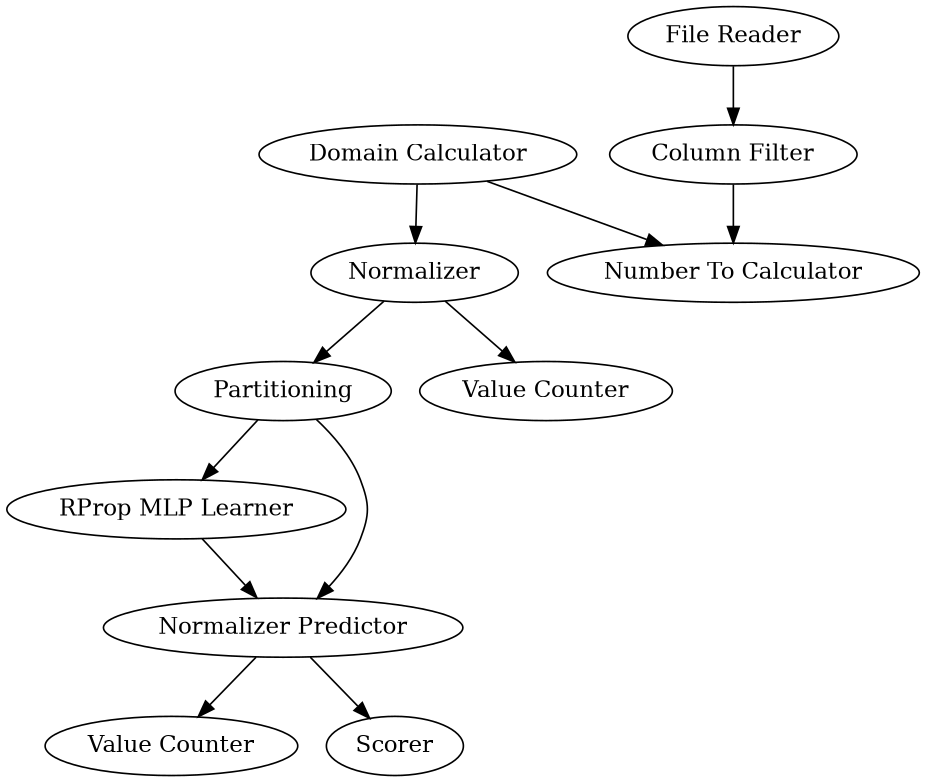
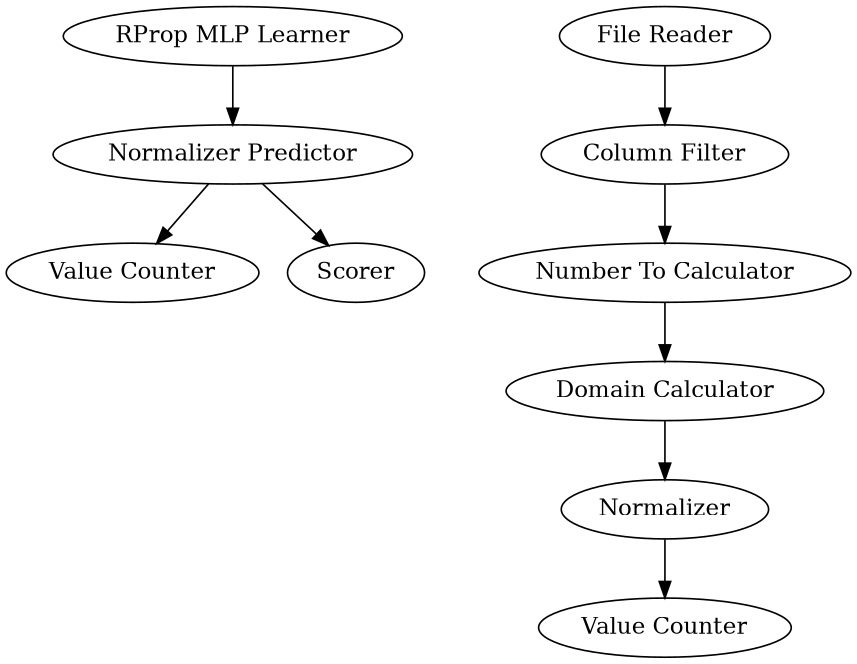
edge "Domain Calculator" -> "Number To Calculator": reversed
node "Partitioning": removed
